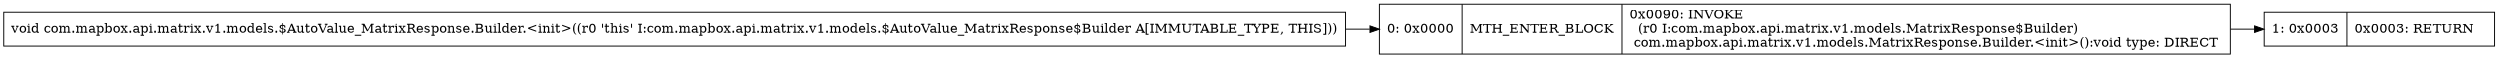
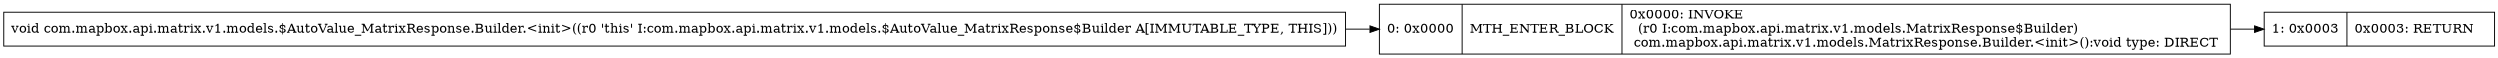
node "0: 0x0000": text "0x0090: INVOKE" -> "0x0000: INVOKE"
